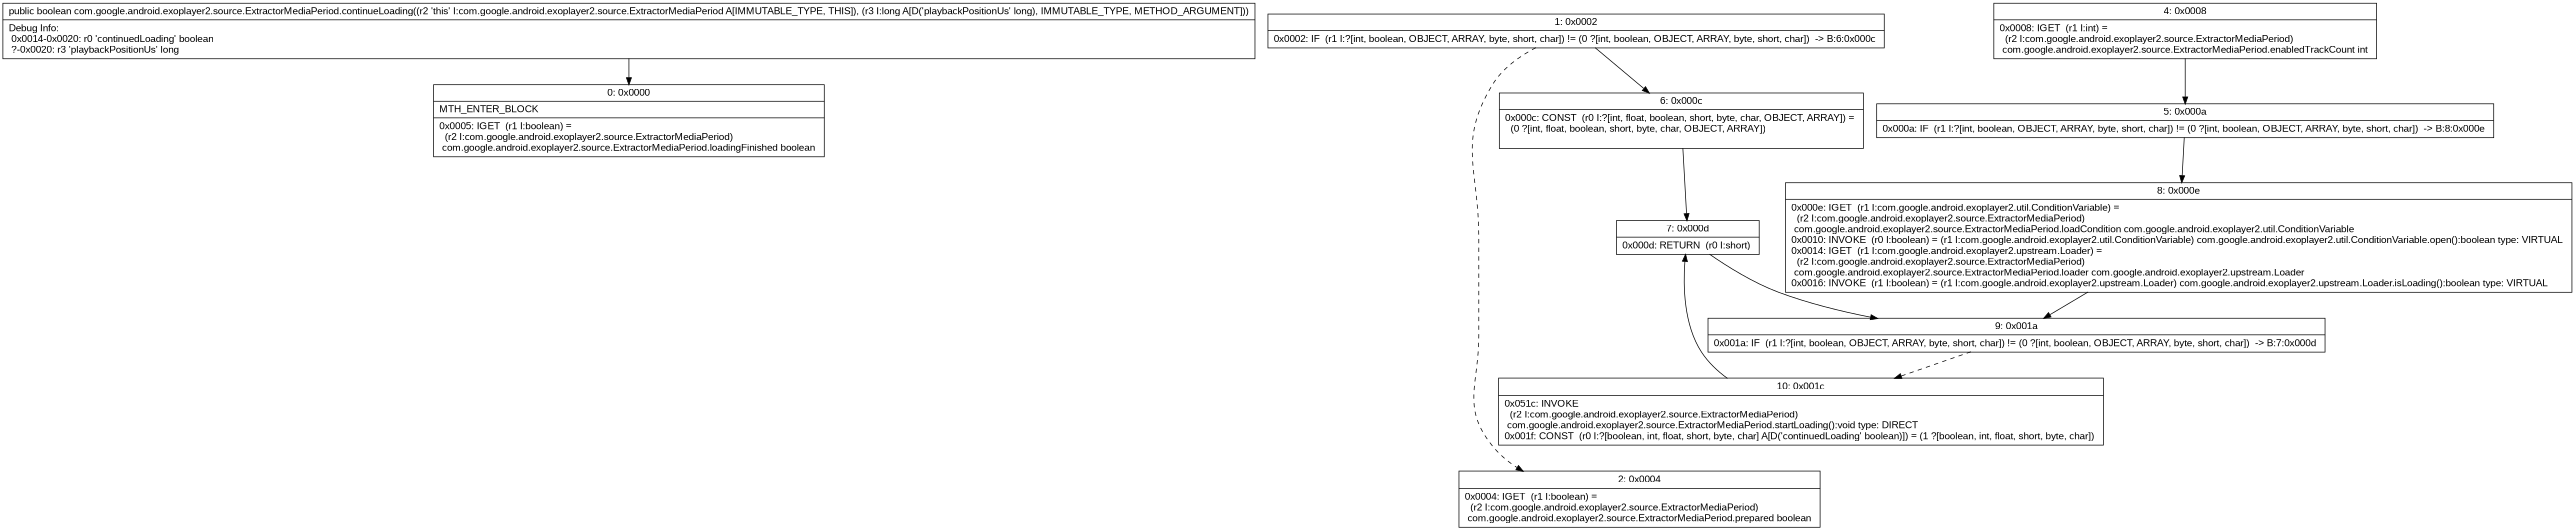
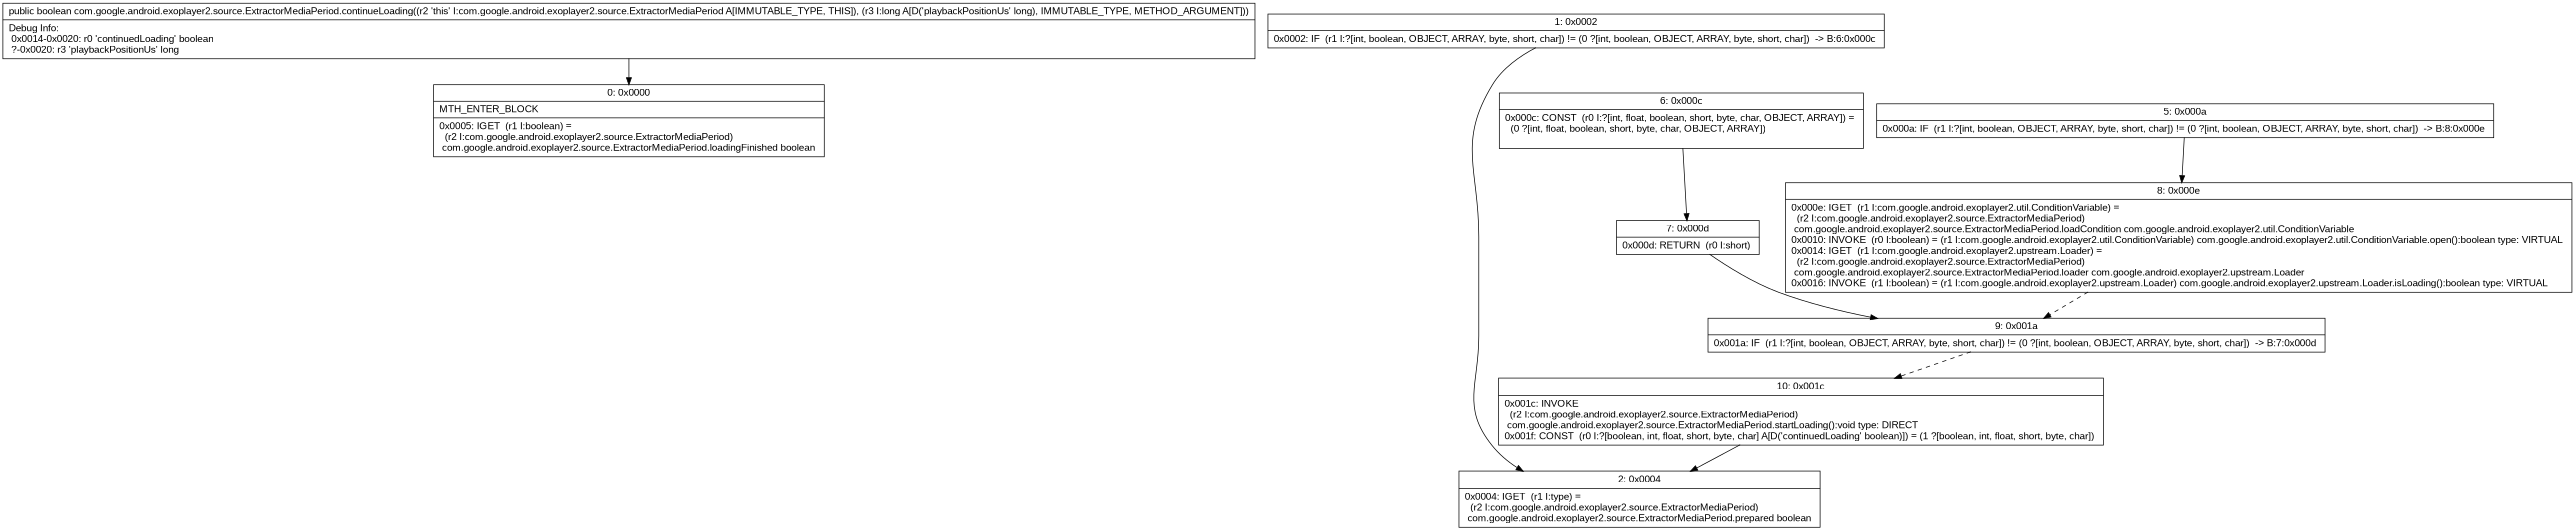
node "4: 0x0008": removed
edge "1: 0x0002" -> "6: 0x000c": removed
edge "1: 0x0002" -> "2: 0x0004": style dashed -> solid
edge "8: 0x000e" -> "9: 0x001a": style solid -> dashed
edge "10: 0x001c" -> "7: 0x000d": now "10: 0x001c" -> "2: 0x0004"
node "10: 0x001c": text "0x051c: INVOKE" -> "0x001c: INVOKE"
node "2: 0x0004": text "0x0004: IGET  (r1 I:boolean) =" -> "0x0004: IGET  (r1 I:type) ="
